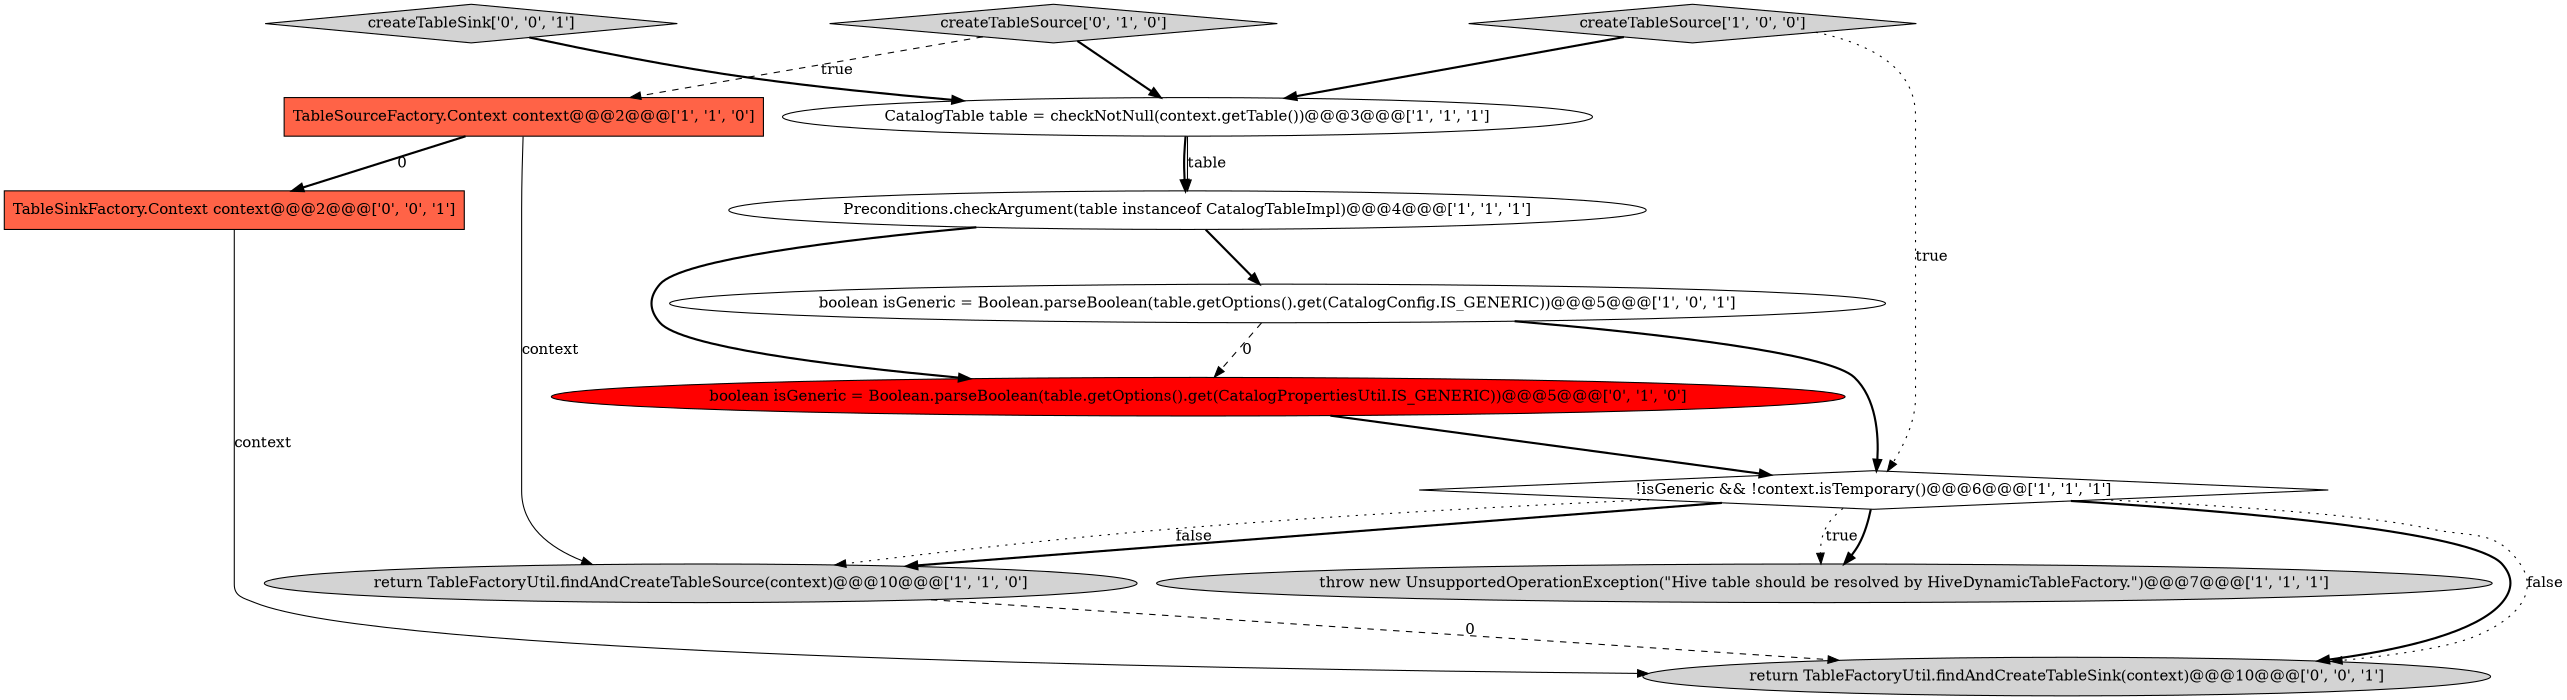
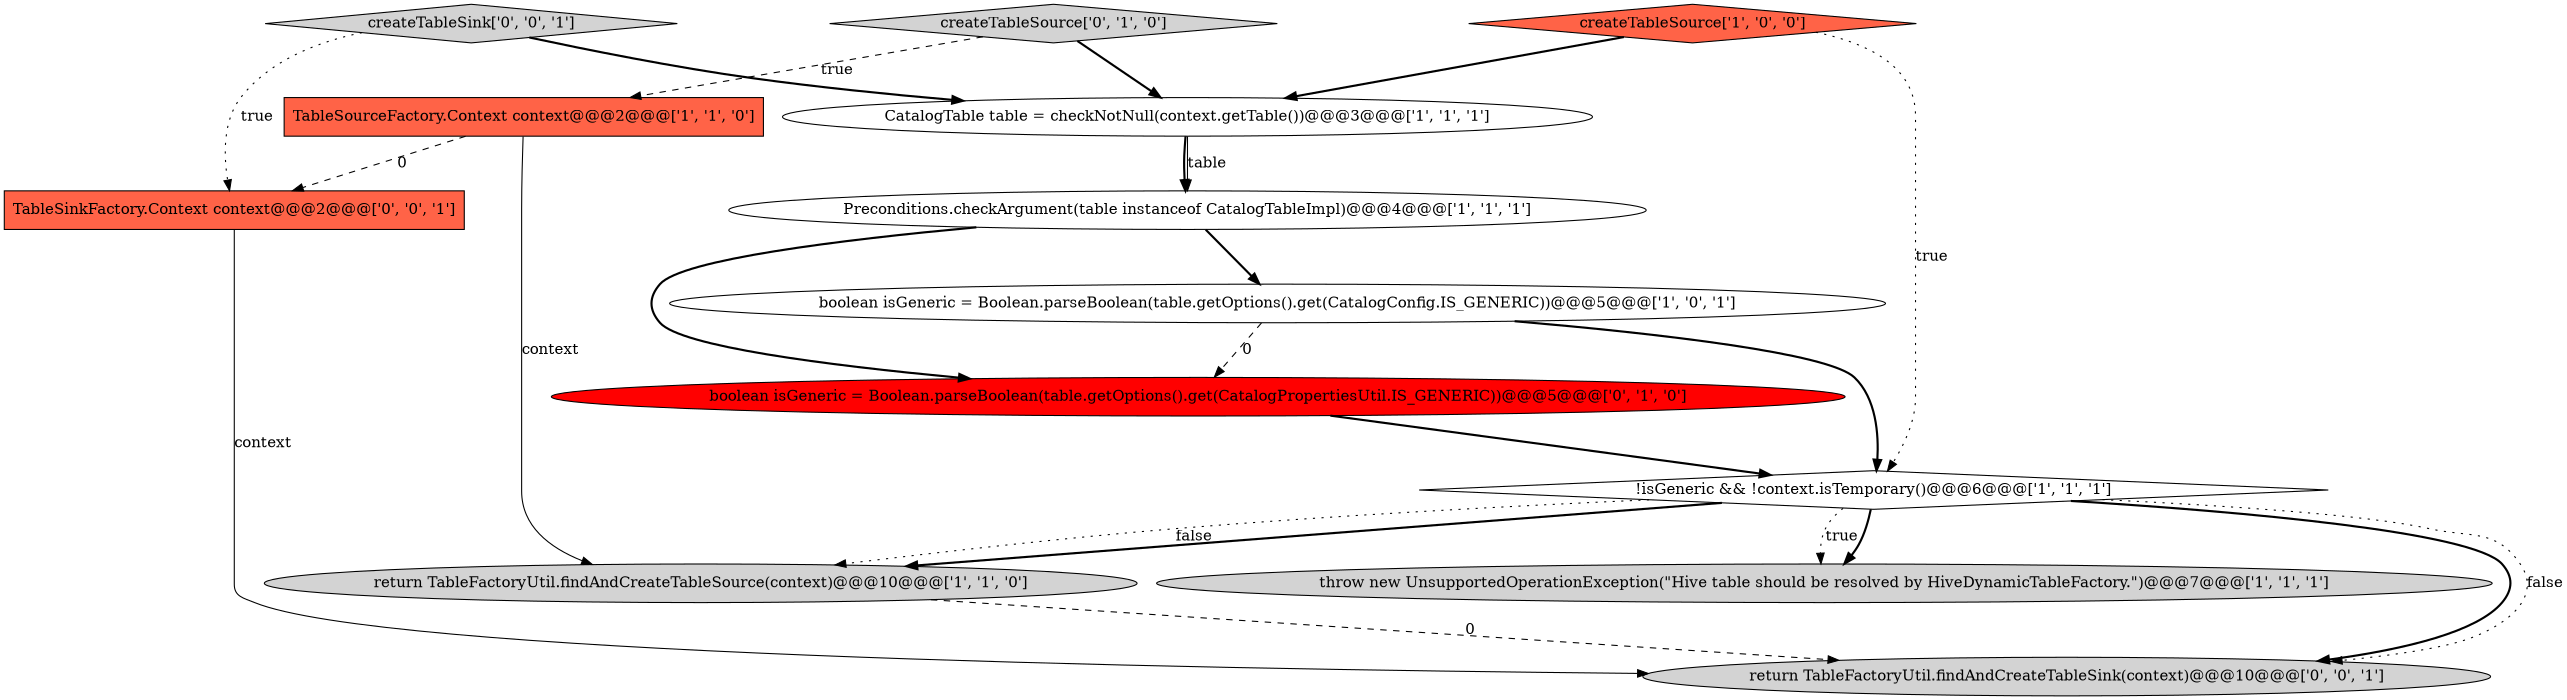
node "createTableSource['1', '0', '0']": fillcolor lightgray -> tomato
edge "createTableSink['0', '0', '1']" -> "TableSinkFactory.Context context@@@2@@@['0', '0', '1']": added, label "true"
edge "TableSourceFactory.Context context@@@2@@@['1', '1', '0']" -> "TableSinkFactory.Context context@@@2@@@['0', '0', '1']": style bold -> dashed
